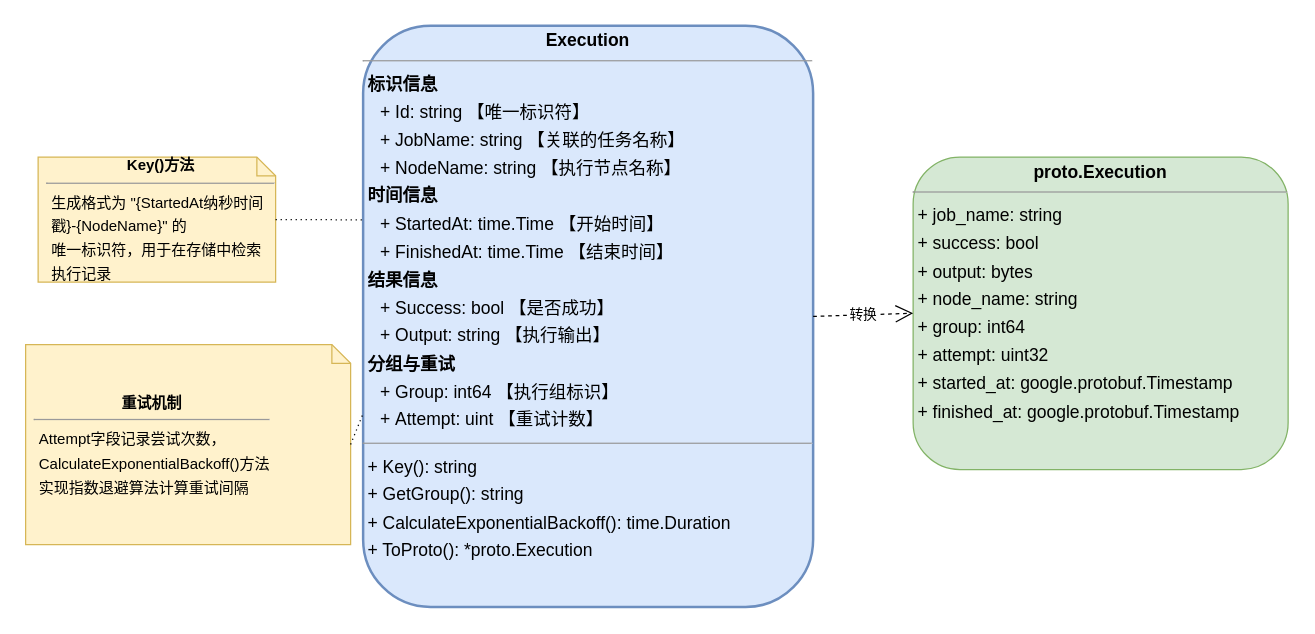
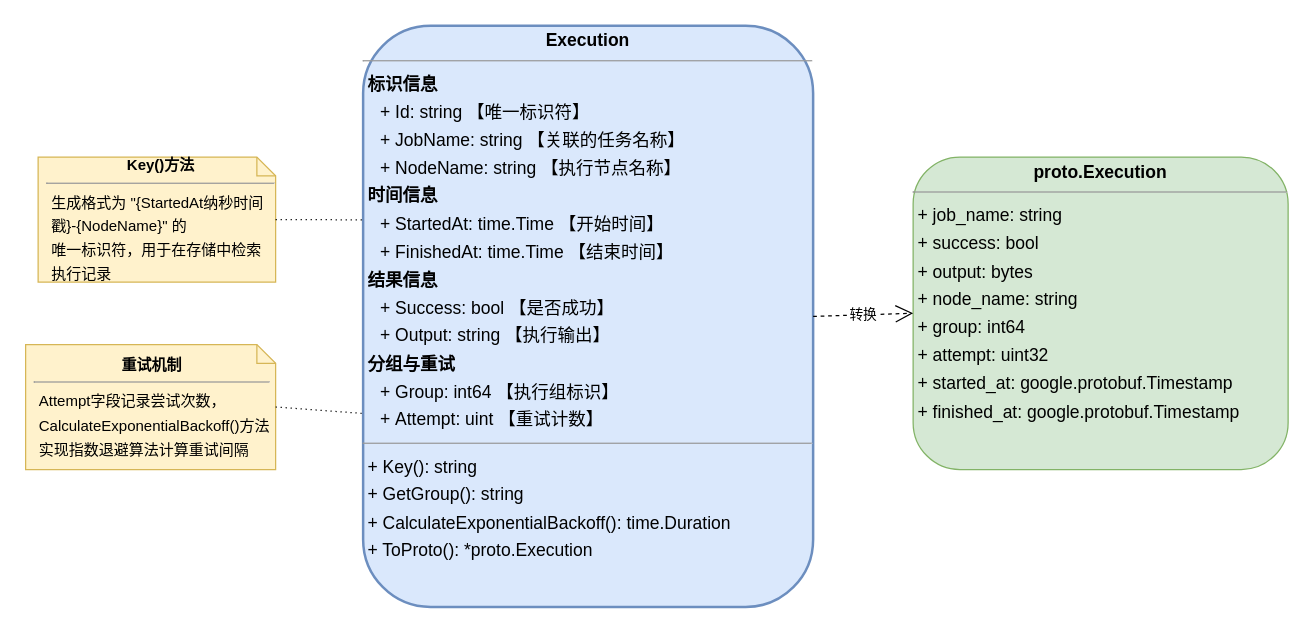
node "重试机制 Attempt字段记录尝试次数， CalculateExponentialBackoff()方法 实现指数退避算法计算重试间隔": size 325x200 -> 250x125
